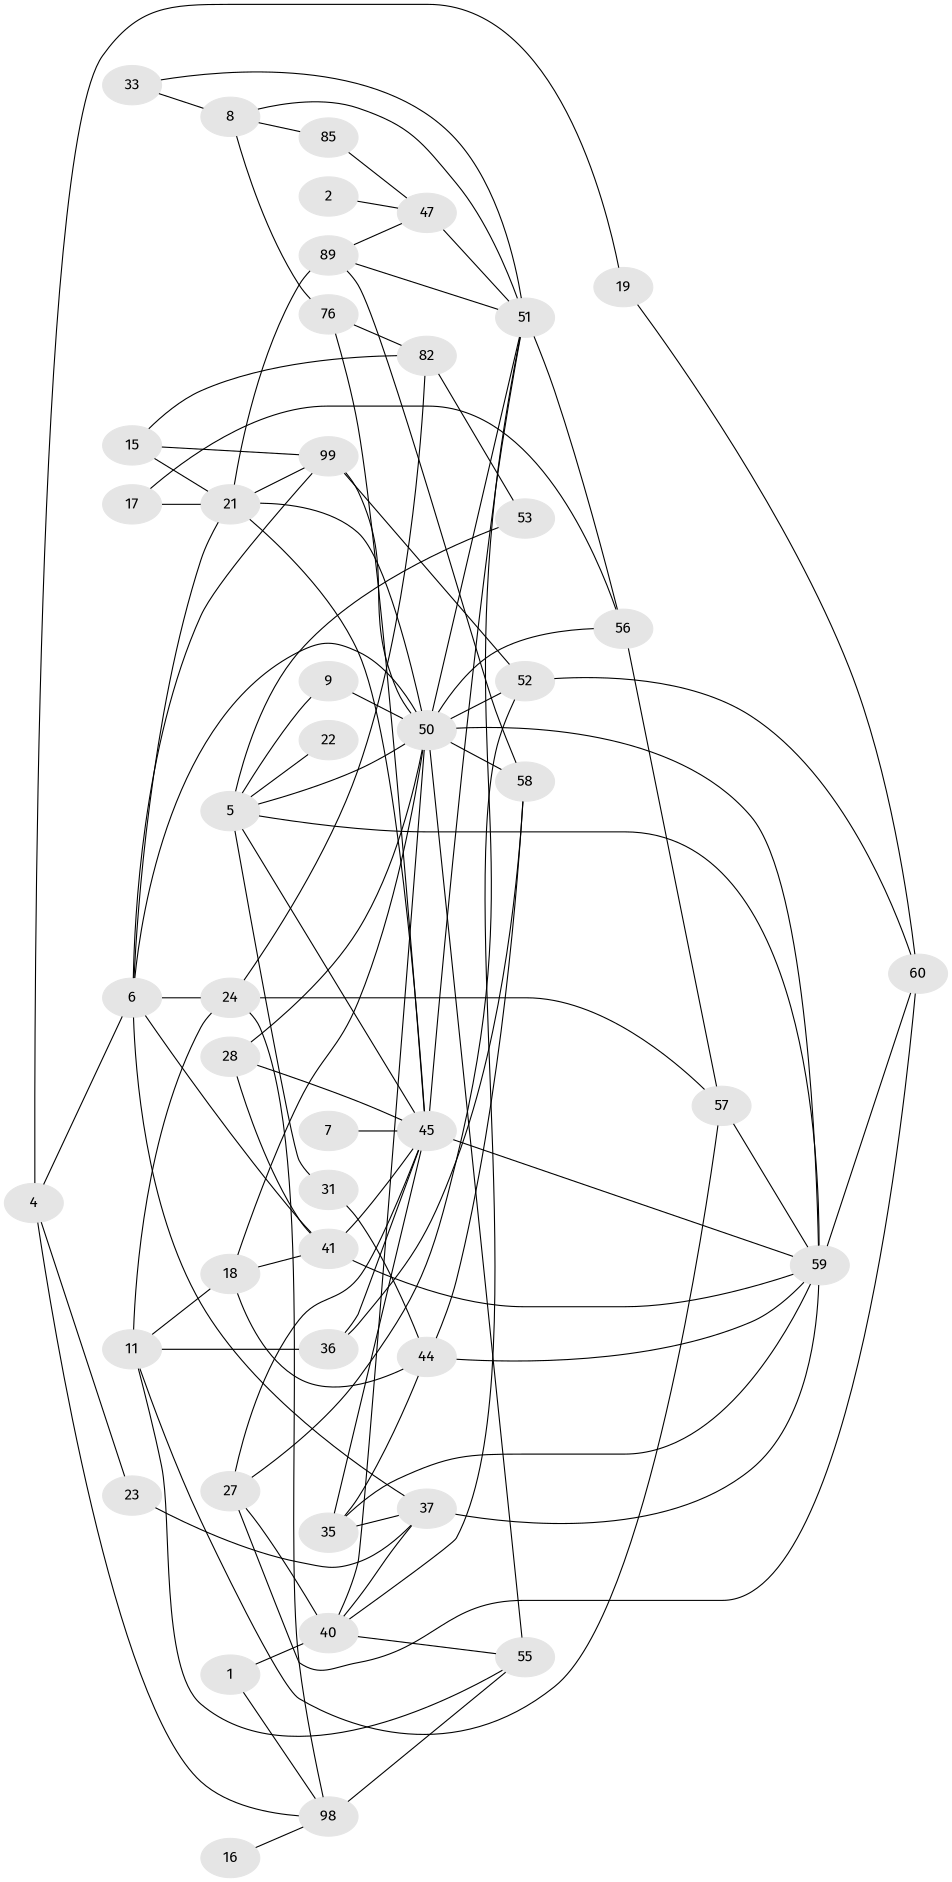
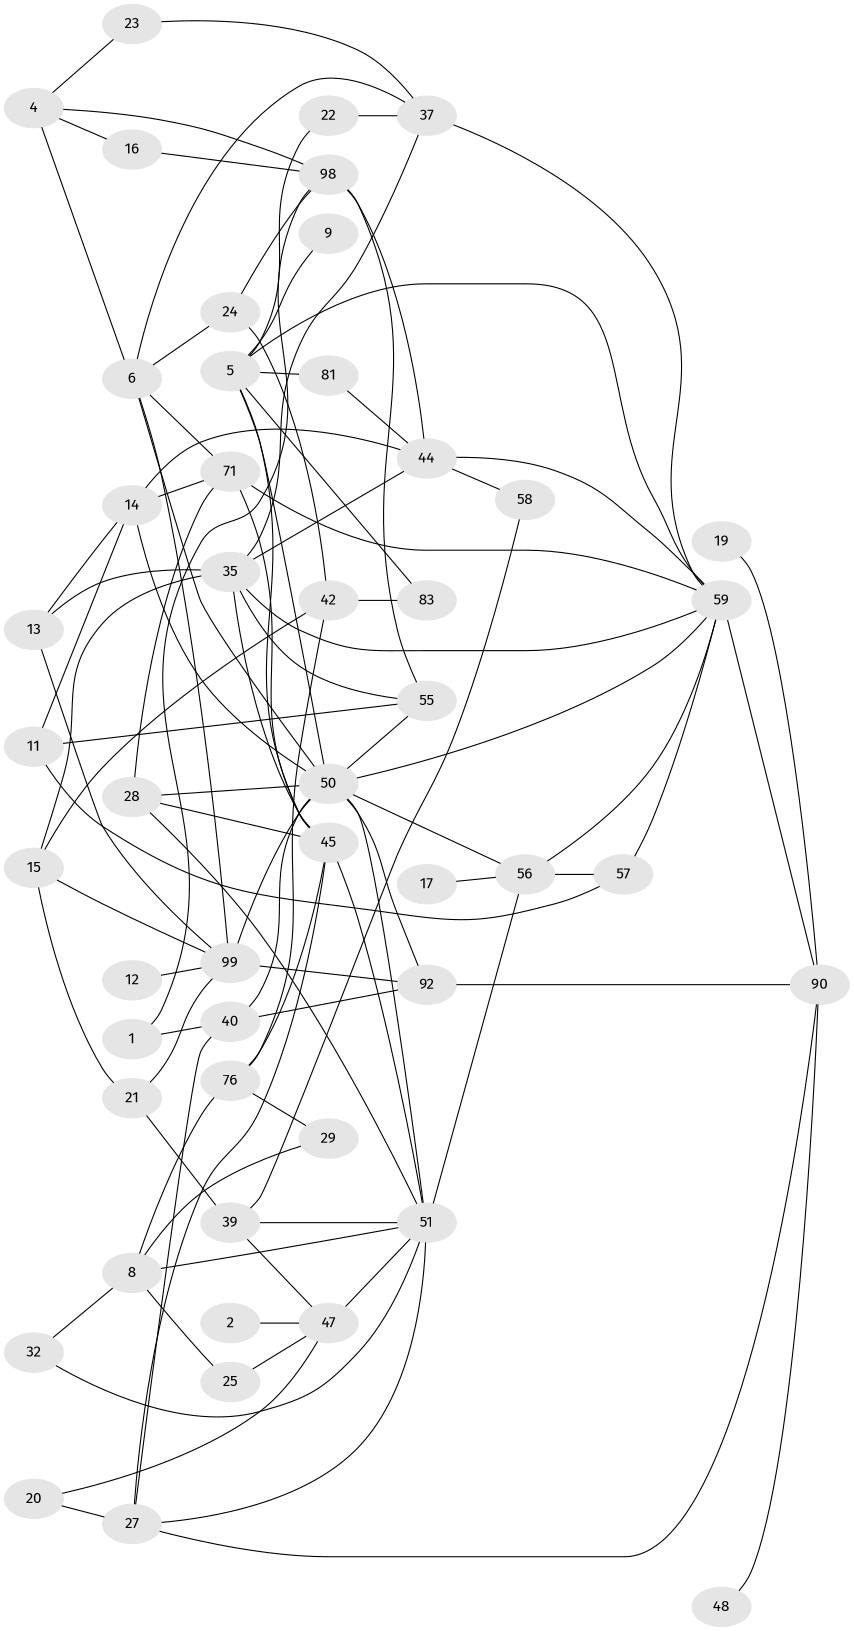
node "33": label "33" -> "32"
node "85": label "85" -> "25"
node "89": label "89" -> "39"
edge "19" -- "4": now "16" -- "4"
edge "98" -- "44": added
node "82": label "82" -> "42"
edge "17" -- "21": removed
node "53": label "53" -> "83"
edge "21" -- "50": removed
node "13": added
edge "21" -- "6": removed
edge "35" -- "15": added
node "52": label "52" -> "92"
edge "9" -- "50": removed
edge "50" -- "58": removed
edge "21" -- "45": removed
node "60": label "60" -> "90"
node "12": added
edge "24" -- "57": removed
edge "28" -- "51": added
node "7": removed
node "29": added
edge "24" -- "11": removed
node "31": label "31" -> "81"
edge "45" -- "59": now "56" -- "59"
node "41": label "41" -> "71"
node "18": label "18" -> "14"
node "36": removed
node "20": added
edge "37" -- "40": now "37" -- "22"
node "48": added
edge "40" -- "55": now "35" -- "55"
